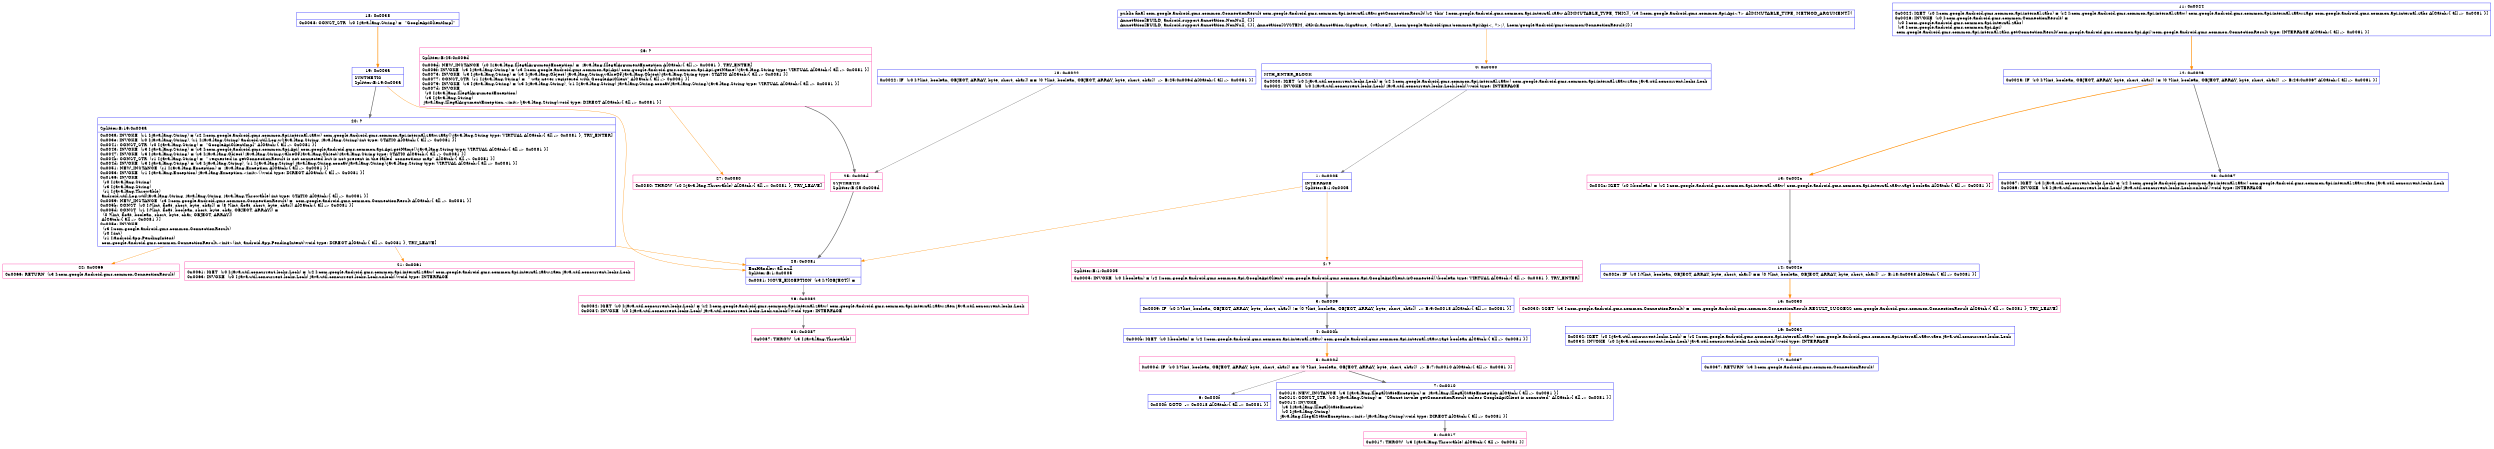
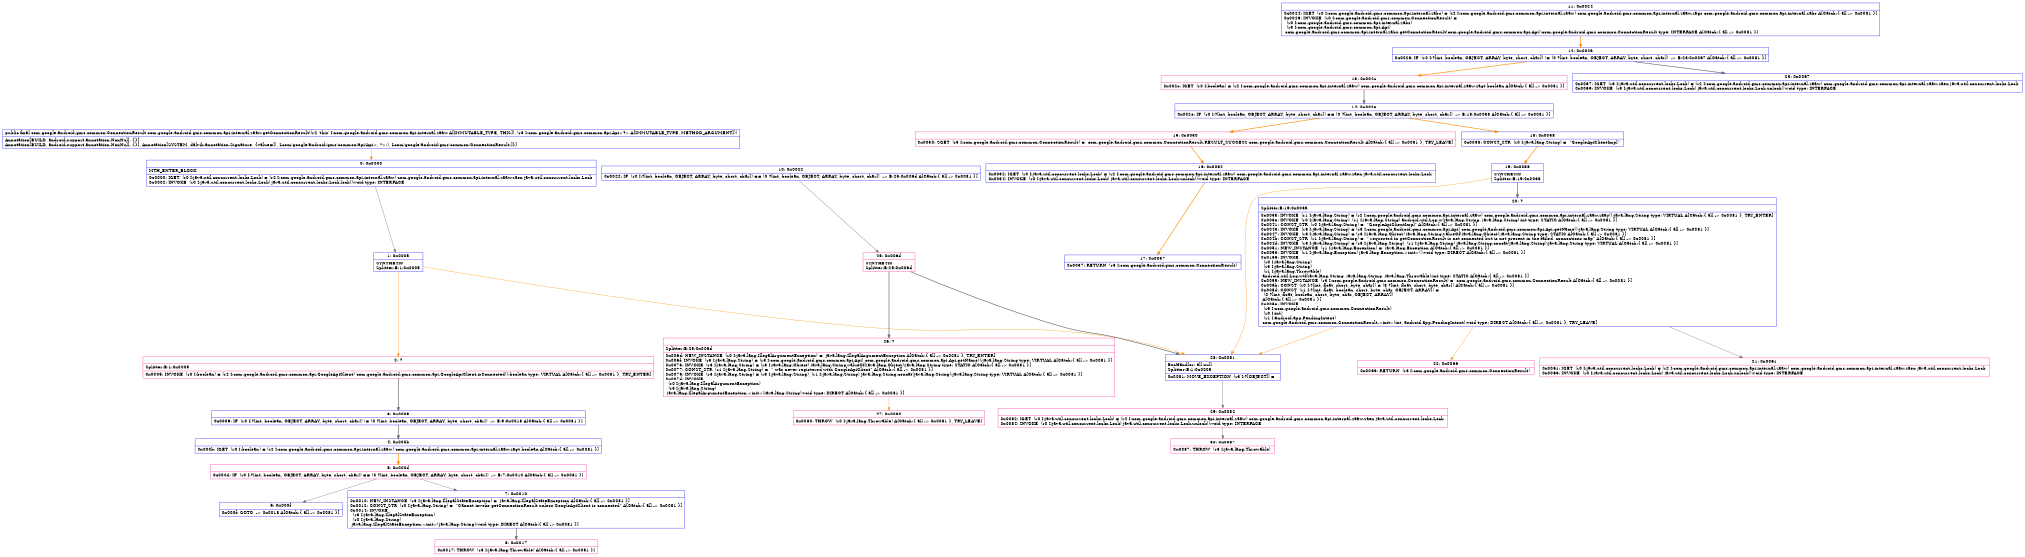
edge "14: 0x002e" -> "18: 0x0038": added
edge "26: ?" -> "25: 0x006d": reversed
node "1: 0x0005": text "INTERFACE" -> "SYNTHETIC"
edge "20: ?" -> "21: 0x0061": color darkorange -> gray40
edge "5: 0x000d" -> "7: 0x0010": style bold -> solid
